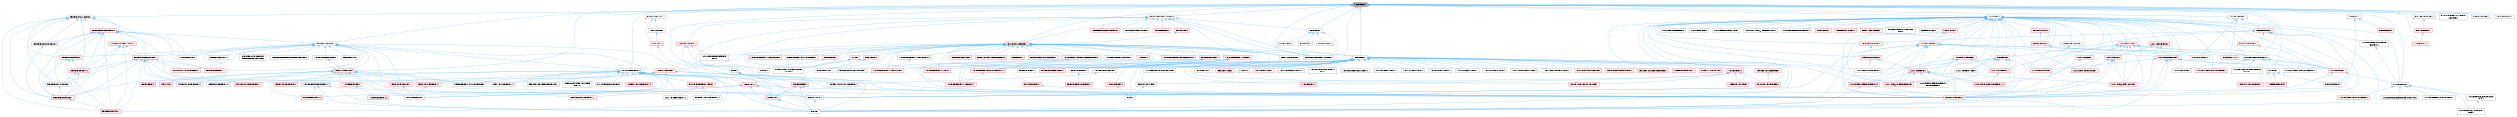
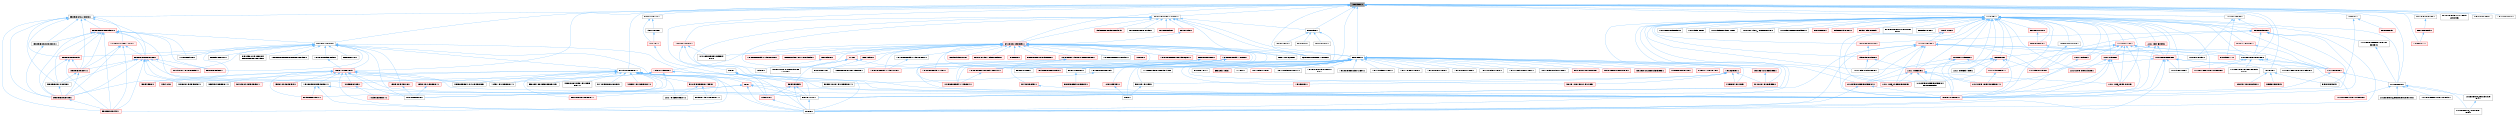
node "AnimationRecordingSettings Context.h": label "AnimationRecordingSettings Context.h" -> "AnimSequenceDecompression Context.h"
node "SceneView.h": label "SceneView.h" -> "Lerp.h"
